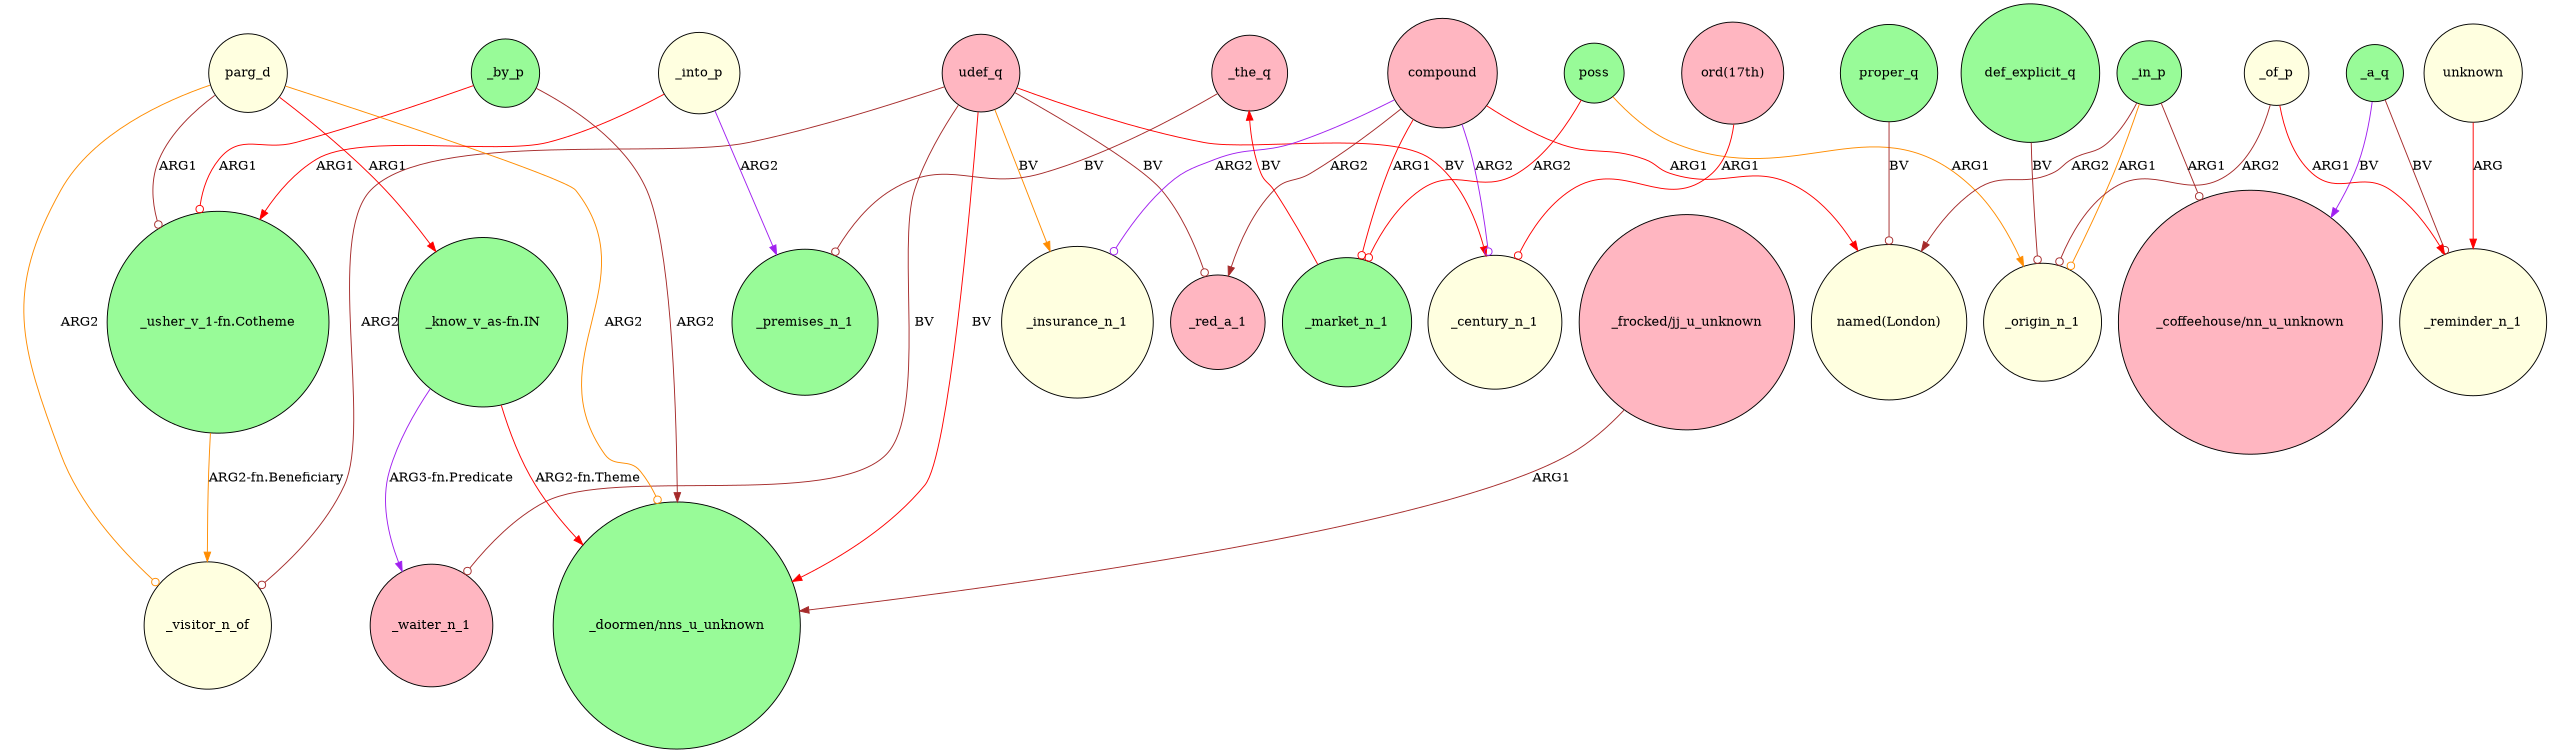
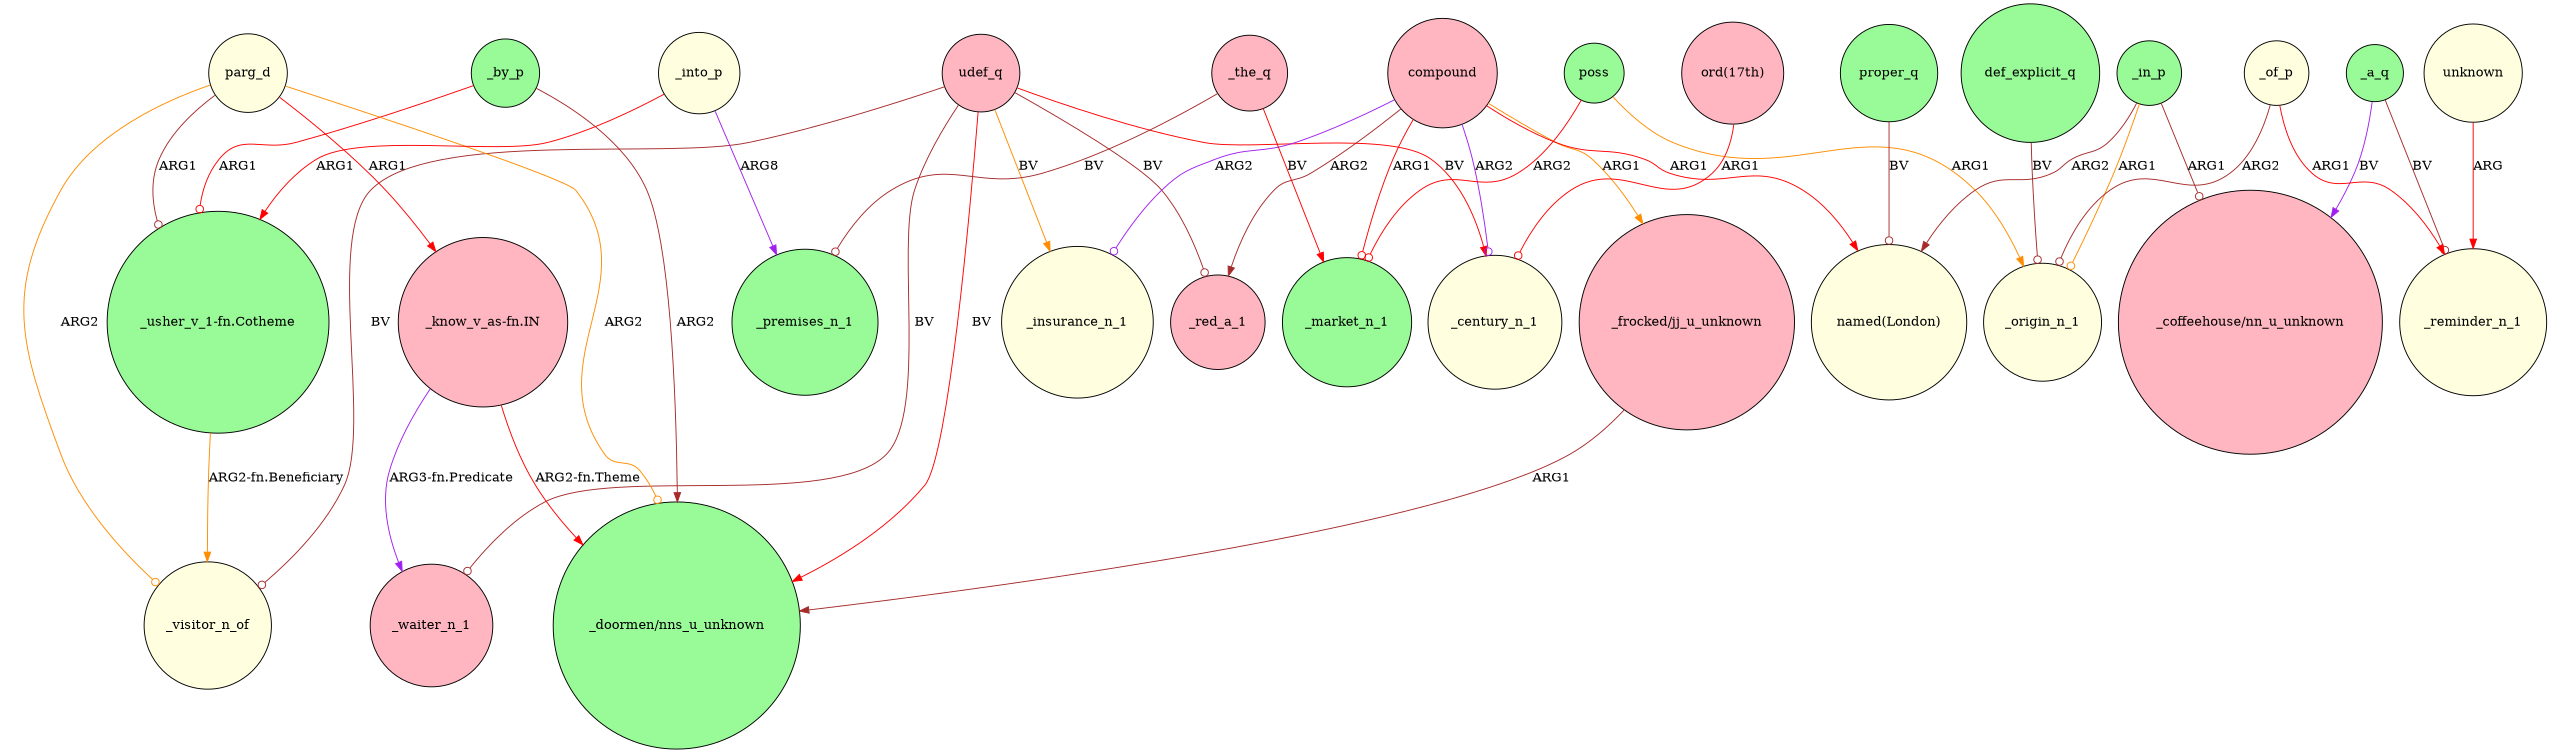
edge "compound" -> "_frocked/jj_u_unknown": added, label "ARG1"
edge "_into_p" -> "_premises_n_1": label "ARG2" -> "ARG8"
edge "_market_n_1" -> "_the_q": reversed
edge "udef_q" -> "_visitor_n_of": label "ARG2" -> "BV"
node "_know_v_as-fn.IN": fillcolor palegreen -> lightpink
